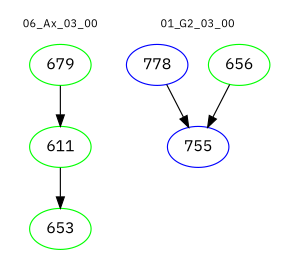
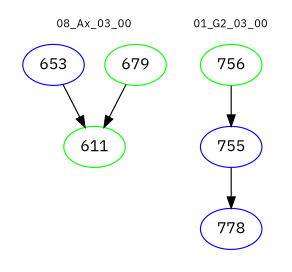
cluster "06_Ax_03_00": label "06_Ax_03_00" -> "08_Ax_03_00"
node "656": label "656" -> "756"
edge "778" -> "755": reversed
edge "611" -> "653": reversed
node "653": color green -> blue
